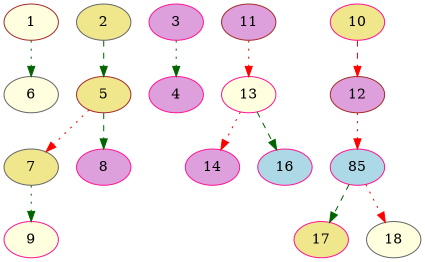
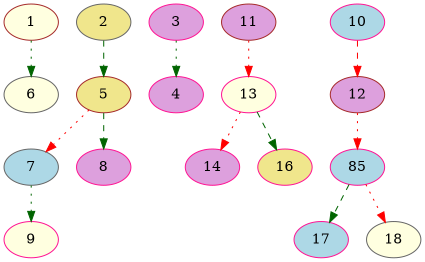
node "10": fillcolor khaki -> lightblue
node "7": fillcolor khaki -> lightblue
node "16": fillcolor lightblue -> khaki
node "17": fillcolor khaki -> lightblue
